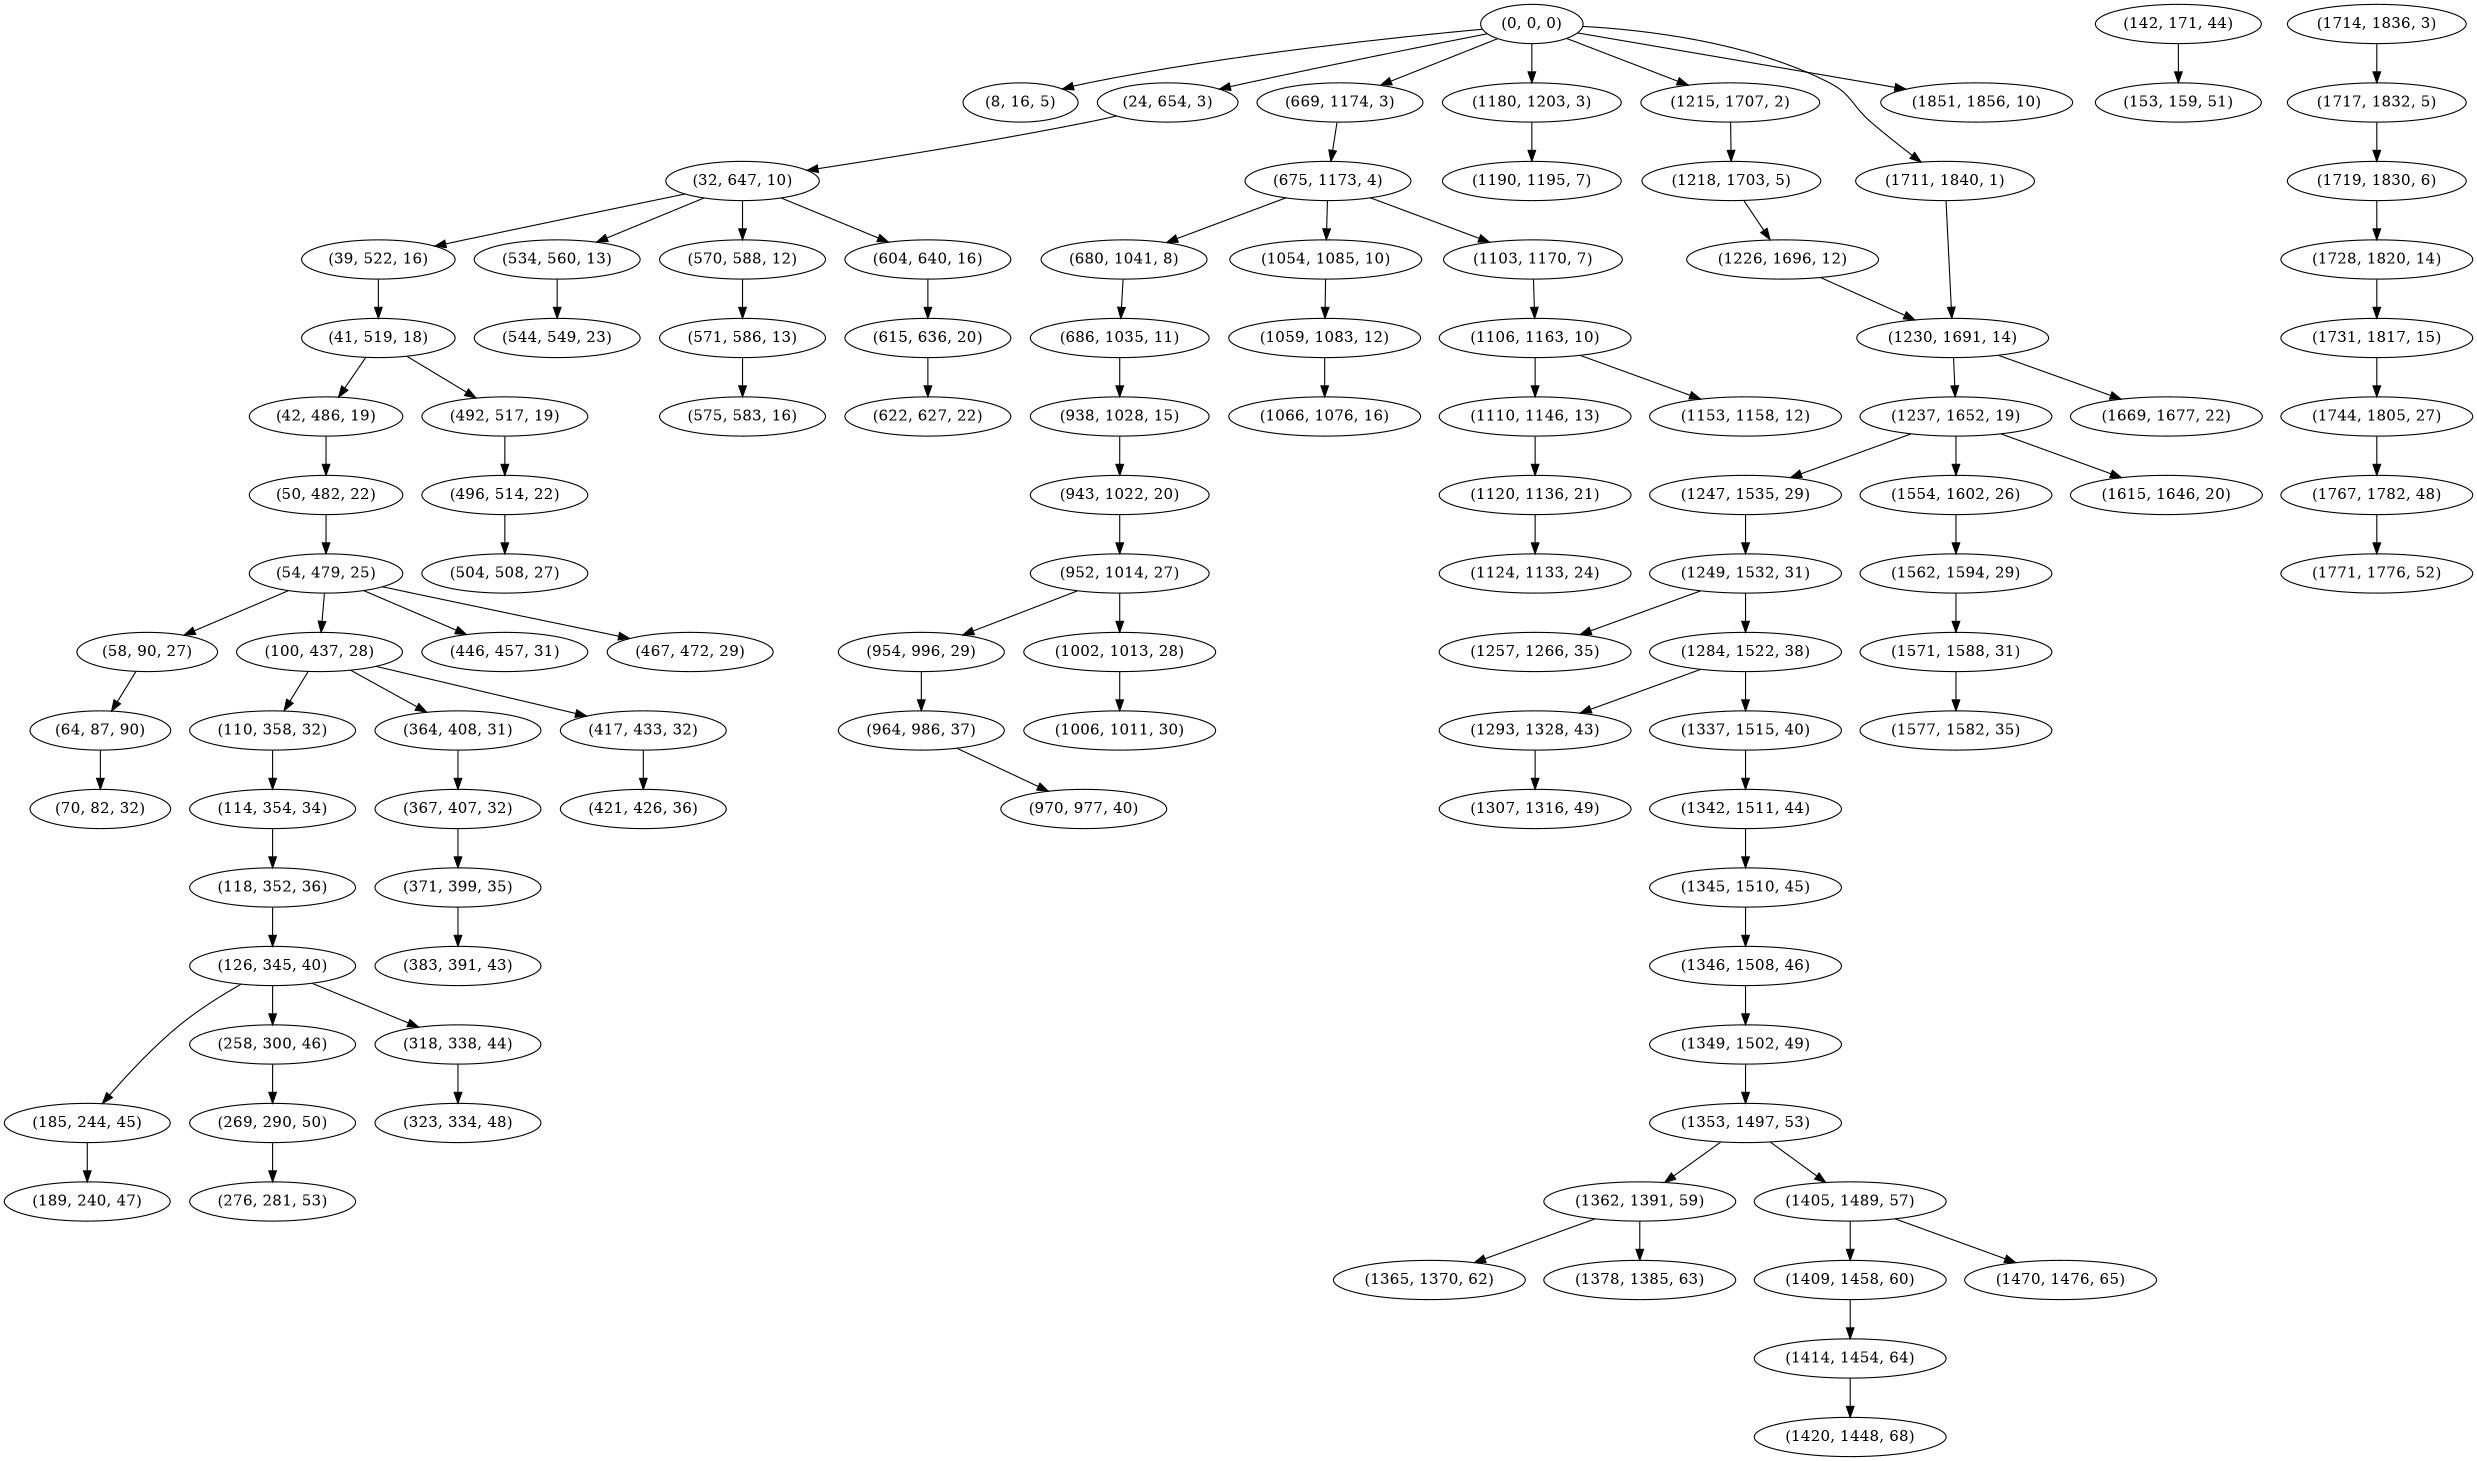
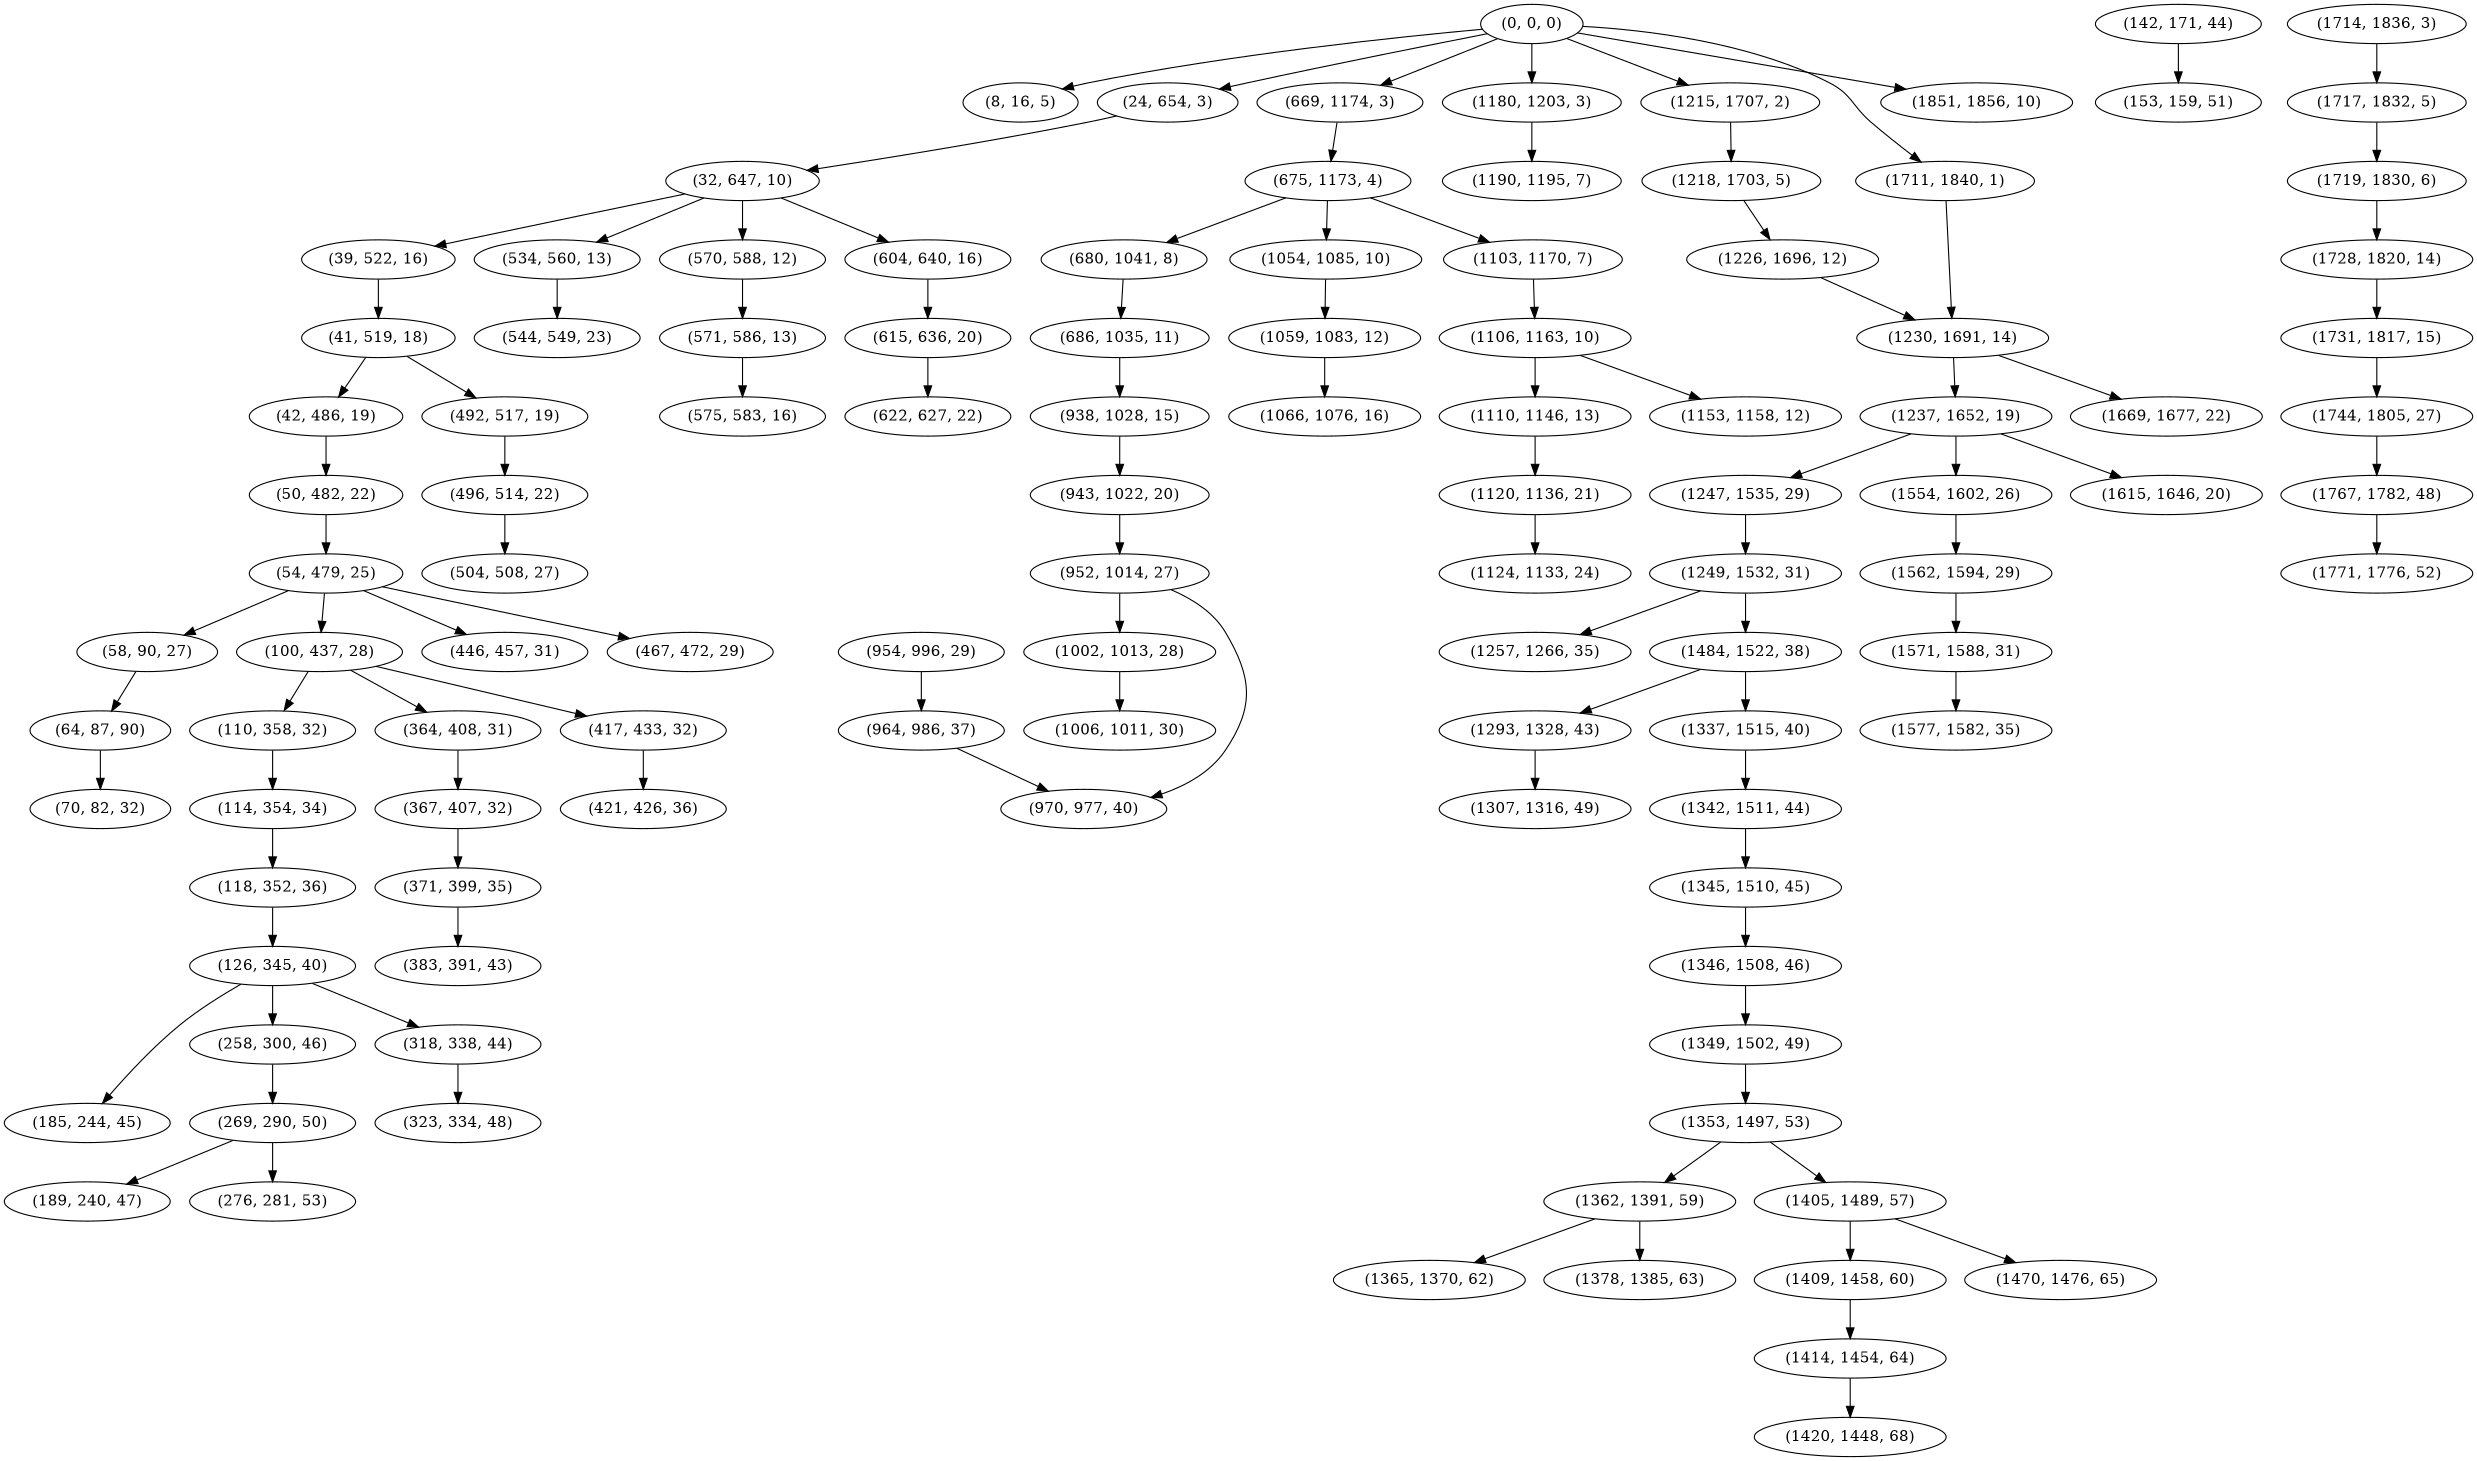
edge "(952, 1014, 27)" -> "(954, 996, 29)": now "(952, 1014, 27)" -> "(970, 977, 40)"
node "(1284, 1522, 38)": label "(1284, 1522, 38)" -> "(1484, 1522, 38)"
edge "(185, 244, 45)" -> "(189, 240, 47)": now "(269, 290, 50)" -> "(189, 240, 47)"
